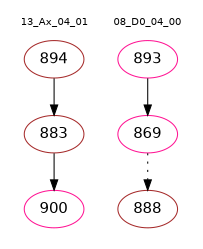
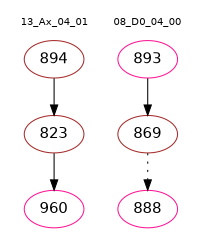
node "883": label "883" -> "823"
node "869": color deeppink -> brown
node "900": label "900" -> "960"
node "888": color brown -> deeppink
